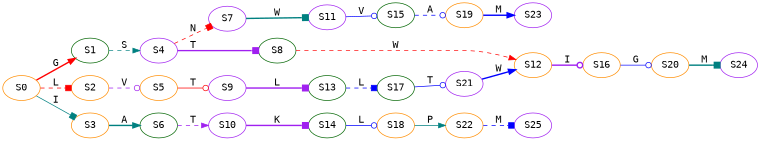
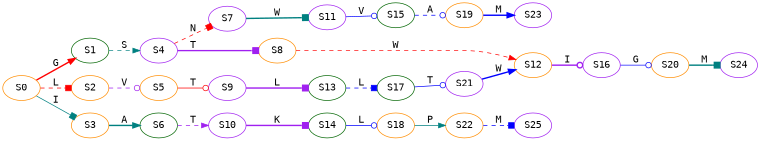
node "S8": color darkgreen -> darkorange
node "S16": color darkorange -> purple
